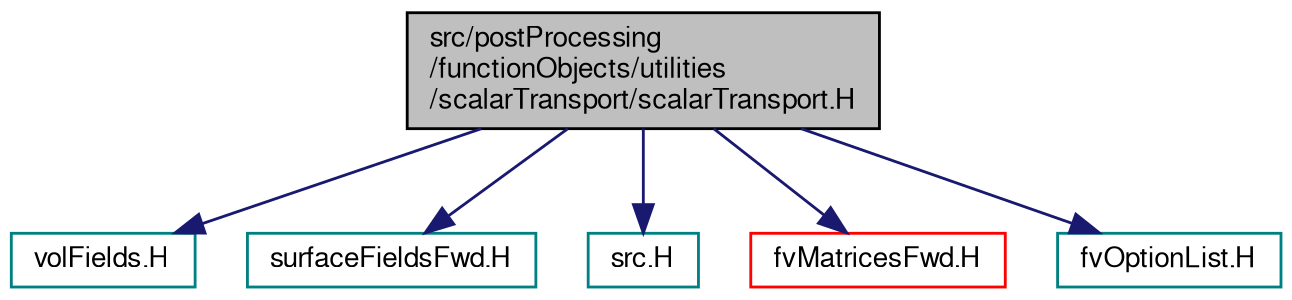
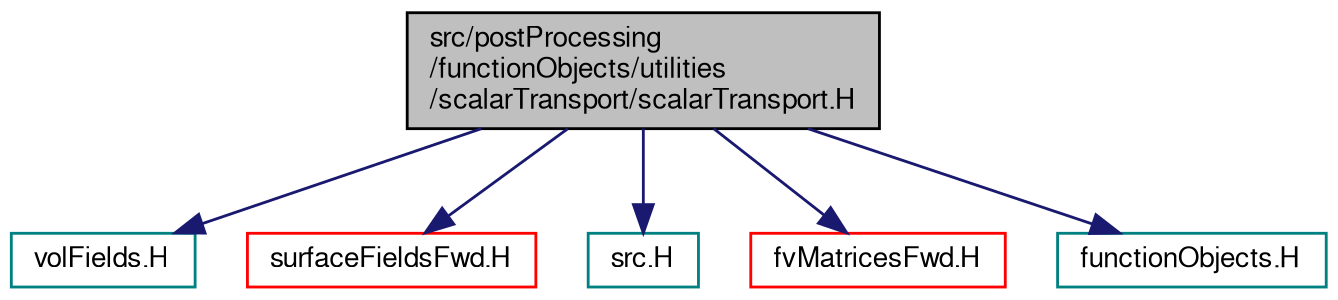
node "surfaceFieldsFwd.H": color teal -> red
node "fvOptionList.H": label "fvOptionList.H" -> "functionObjects.H"
